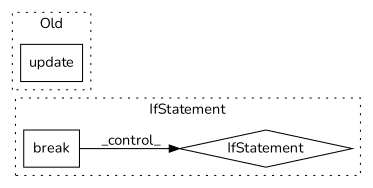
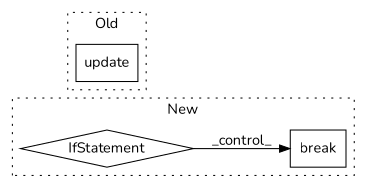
cluster "IfStatement": label "IfStatement" -> "New"
edge "break" -> "IfStatement": reversed
